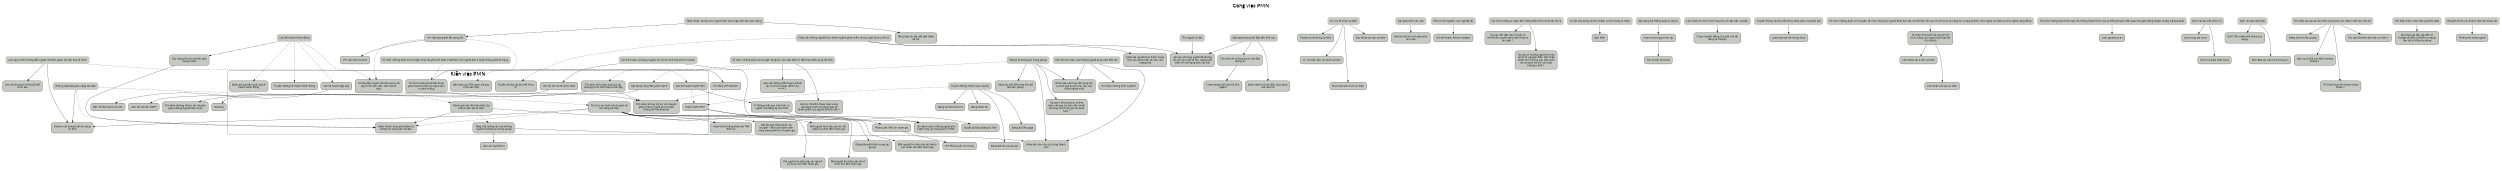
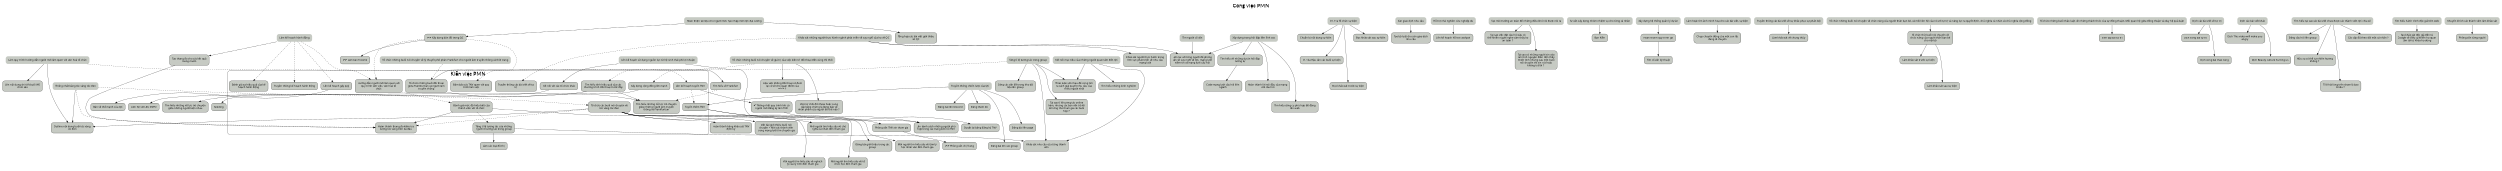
edge "Truyền thông chiến lược của QC" -> "Tuyển thêm TNV": style dashed -> solid
node "Tìm hiểu công cụ phù hợp để đăng lên web": added
